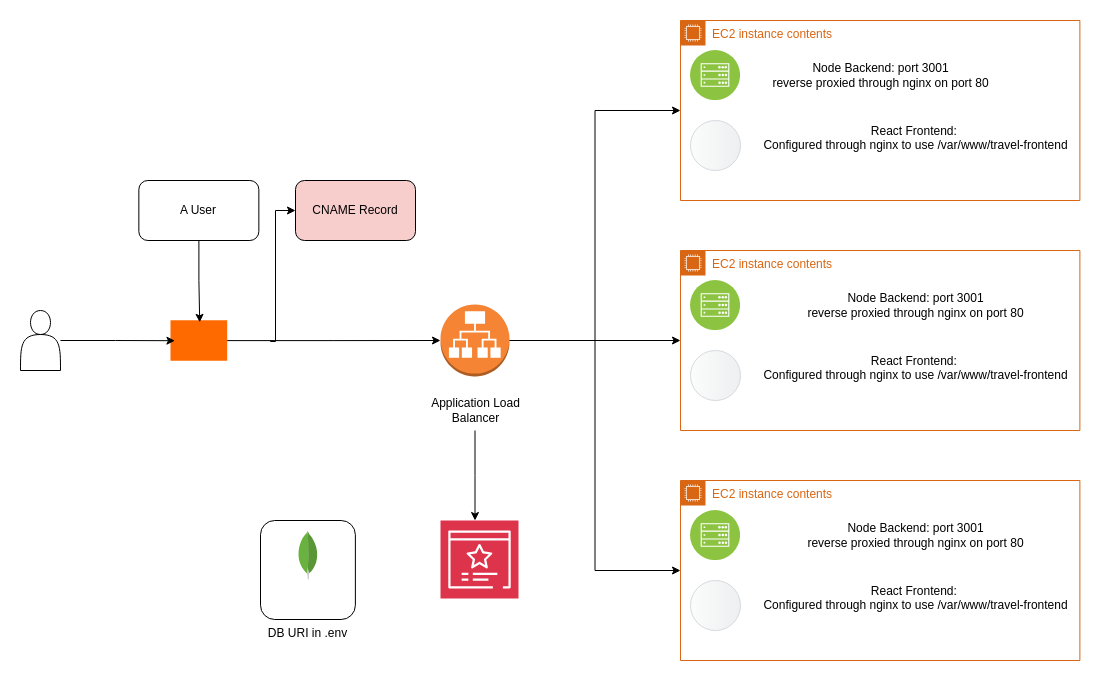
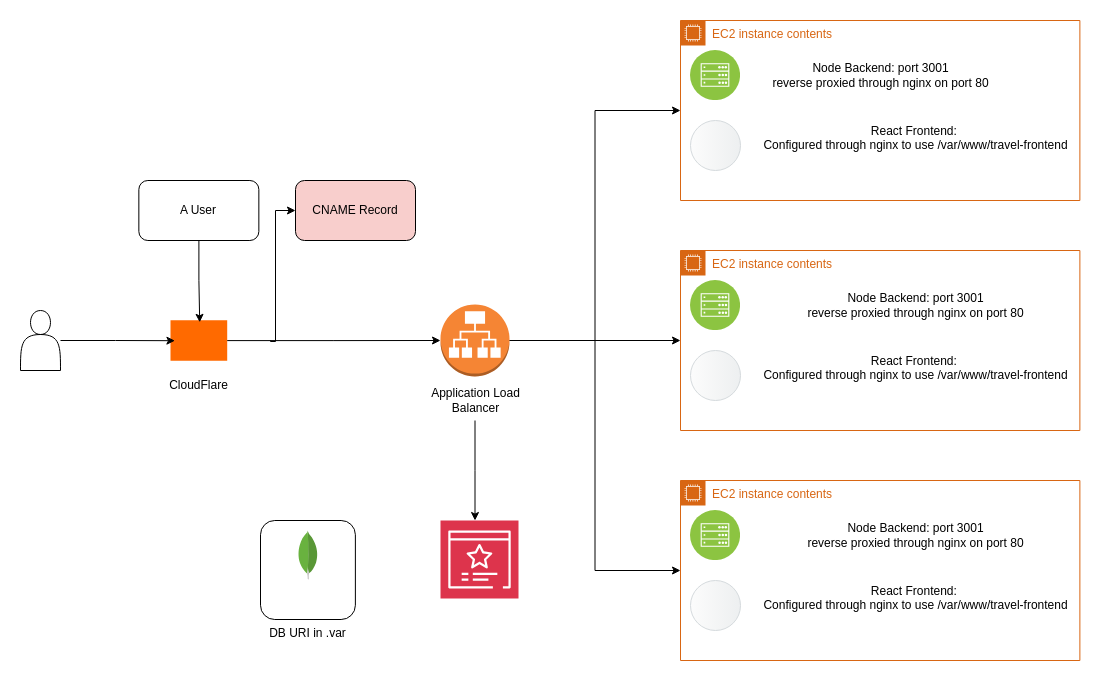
node "CloudFlare": added
node "Application Load Balancer": moved (475, 411) -> (475, 401)
node "DB URI in .env": label "DB URI in .env" -> "DB URI in .var"
